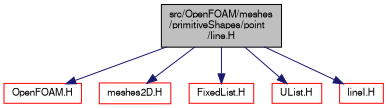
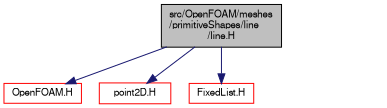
node "src/OpenFOAM/meshes /primitiveShapes/point /line.H": label "src/OpenFOAM/meshes /primitiveShapes/point /line.H" -> "src/OpenFOAM/meshes /primitiveShapes/line /line.H"
node "meshes2D.H": label "meshes2D.H" -> "point2D.H"
node "UList.H": removed
node "lineI.H": removed
